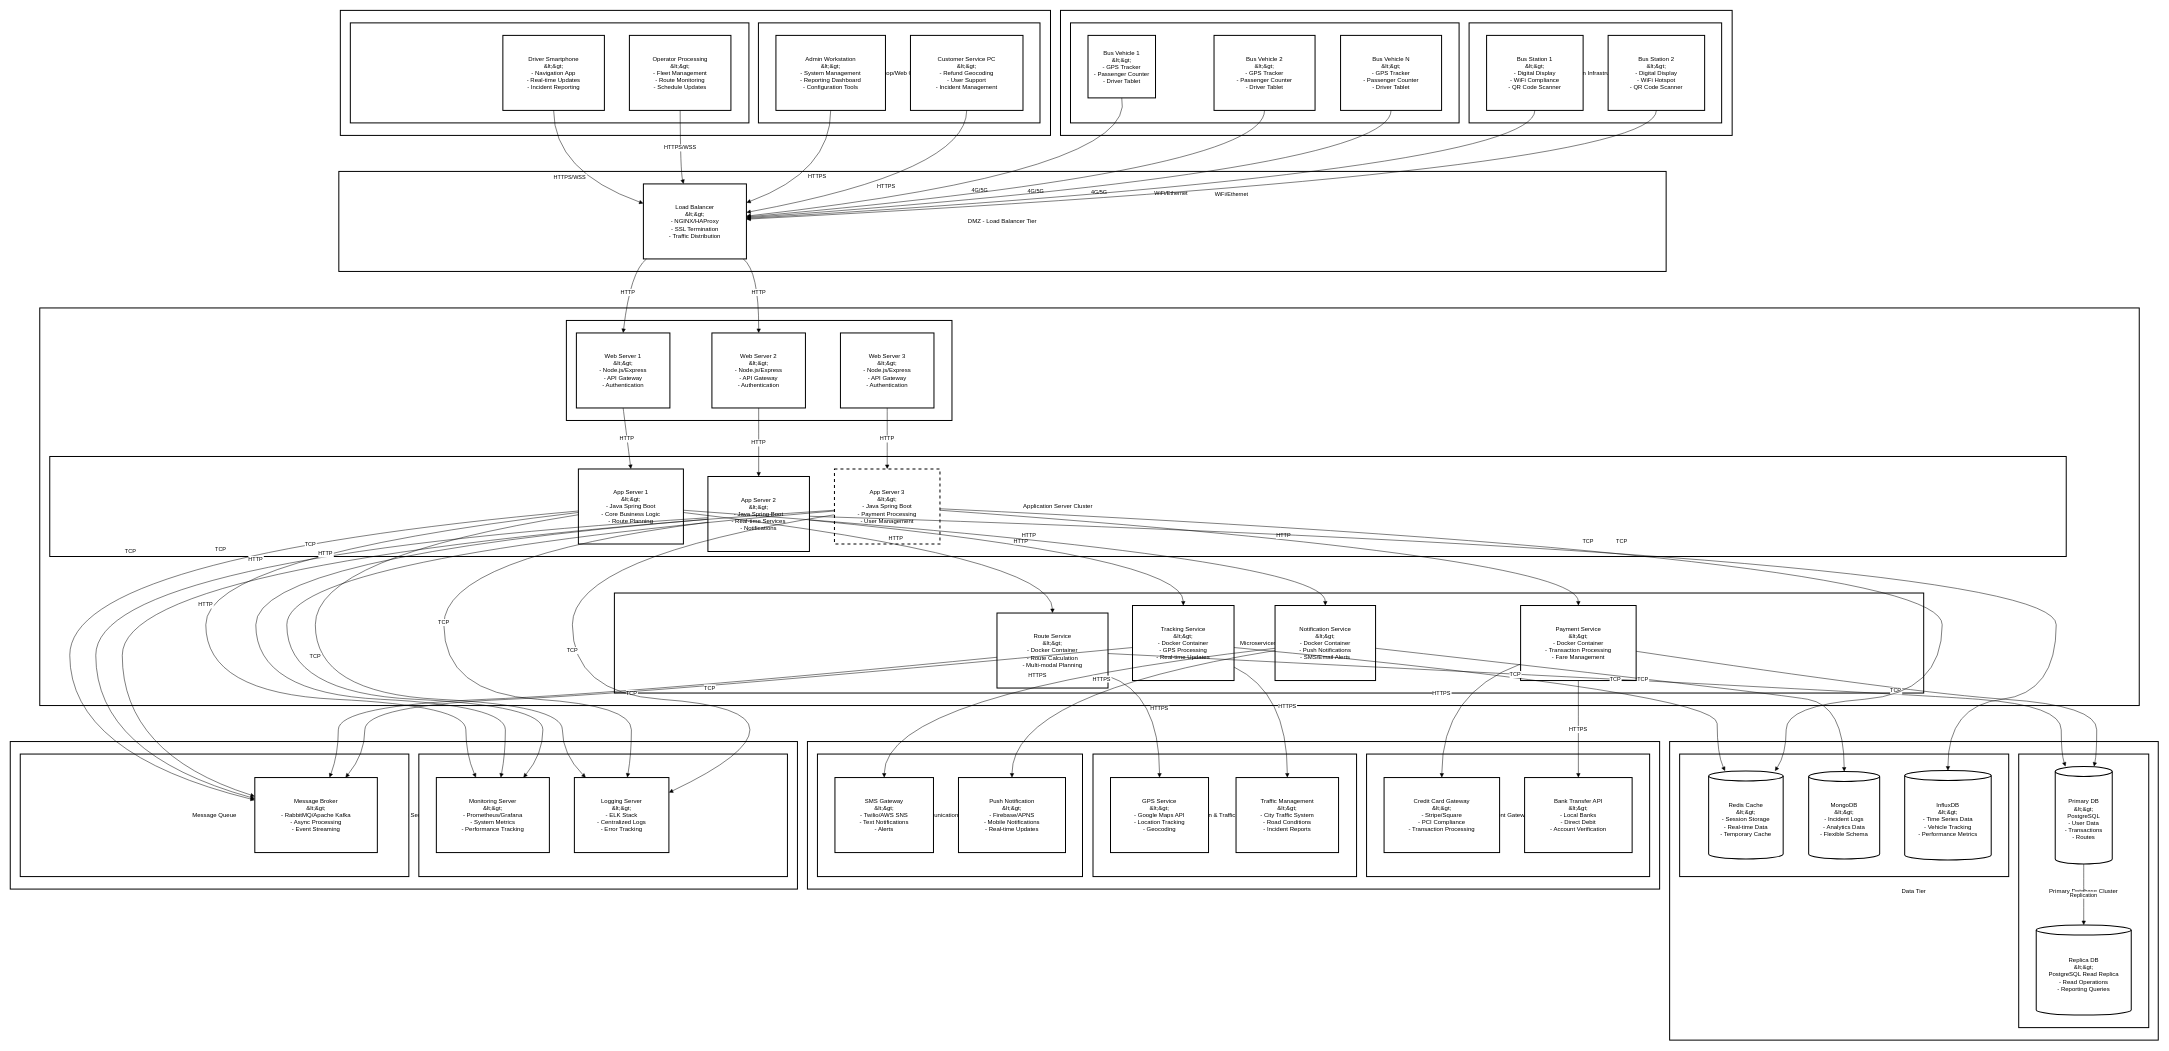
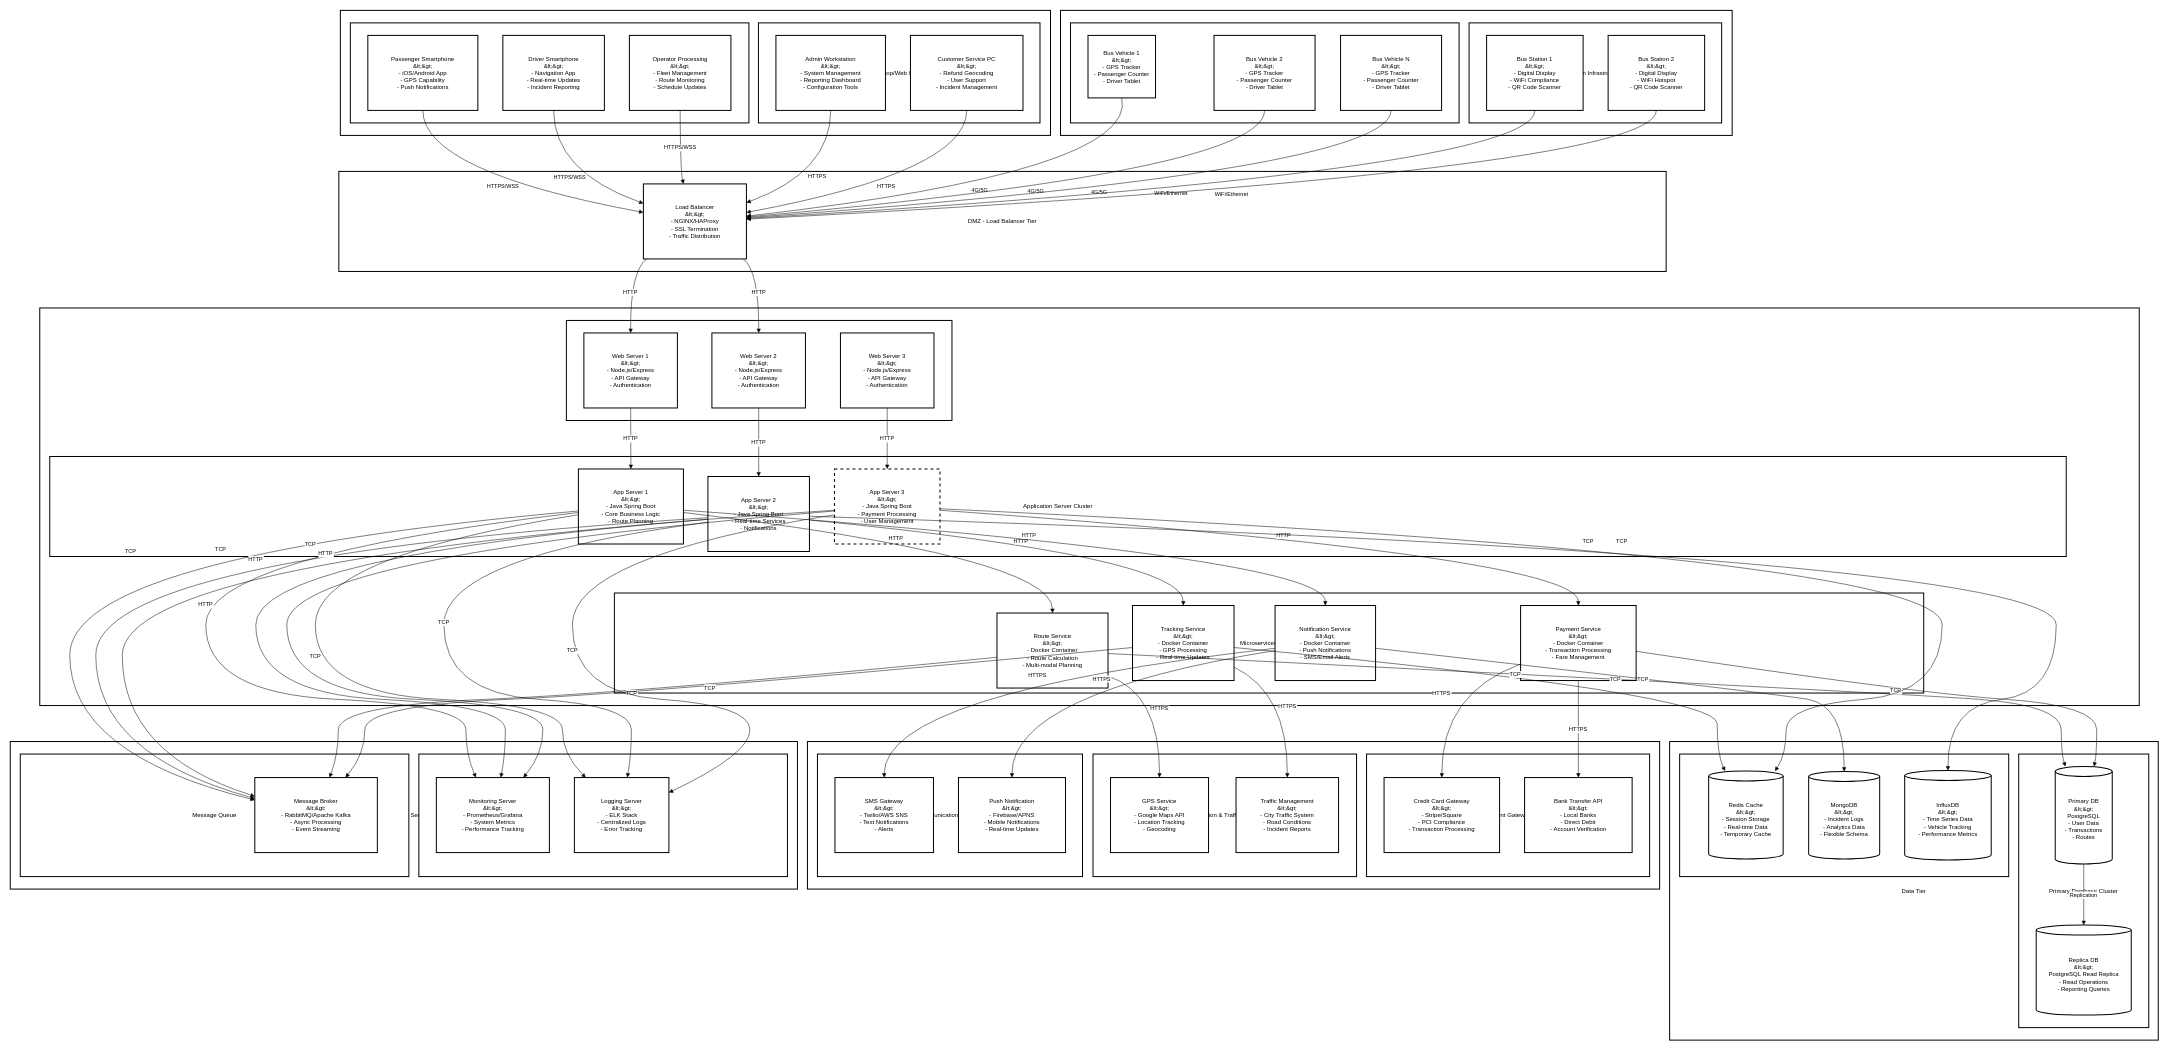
node "Passenger Smartphone &lt;&gt; - iOS/Android App - GPS Capability - Push Notifications": added
edge "Passenger Smartphone &lt;&gt; - iOS/Android App - GPS Capability - Push Notifications" -> "Load Balancer &lt;&gt; - NGINX/HAProxy - SSL Termination - Traffic Distribution": added, label "HTTPS/WSS"
node "Web Server 1 &lt;&gt; - Node.js/Express - API Gateway - Authentication": moved (623, 370) -> (631, 370)
node "Location & Traffic Services": label "Location & Traffic Services" -> "Location & Traffic Logs"
